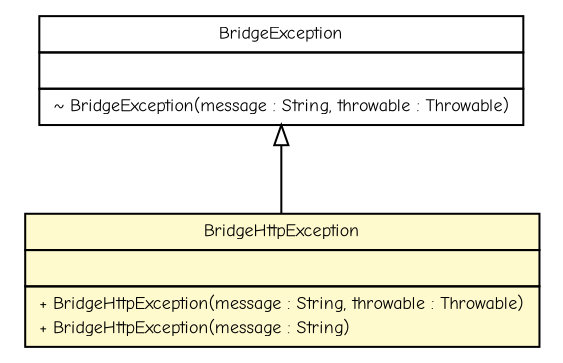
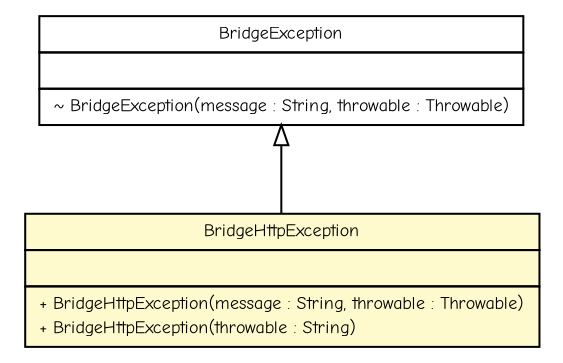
node "BridgeHttpException": text "+ BridgeHttpException(message : String)" -> "+ BridgeHttpException(throwable : String)"
